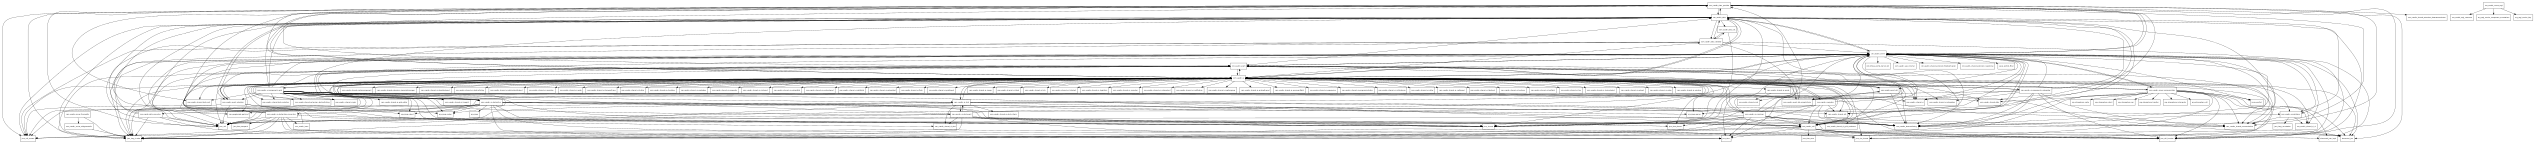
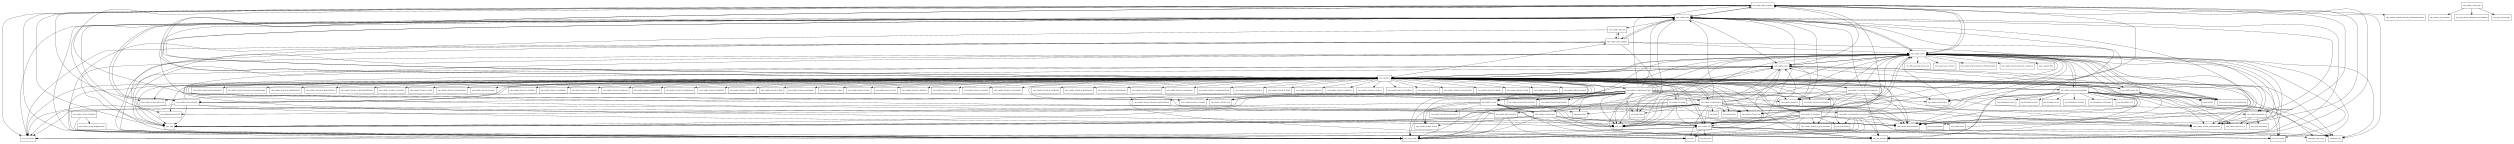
node "com_vaadin_shared_ui_grid": removed
node "java_shared": label "java_shared" -> "java_lang"
